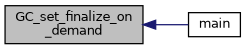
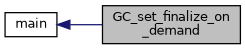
edge "main" -> "GC_set_finalize_on _demand": reversed
